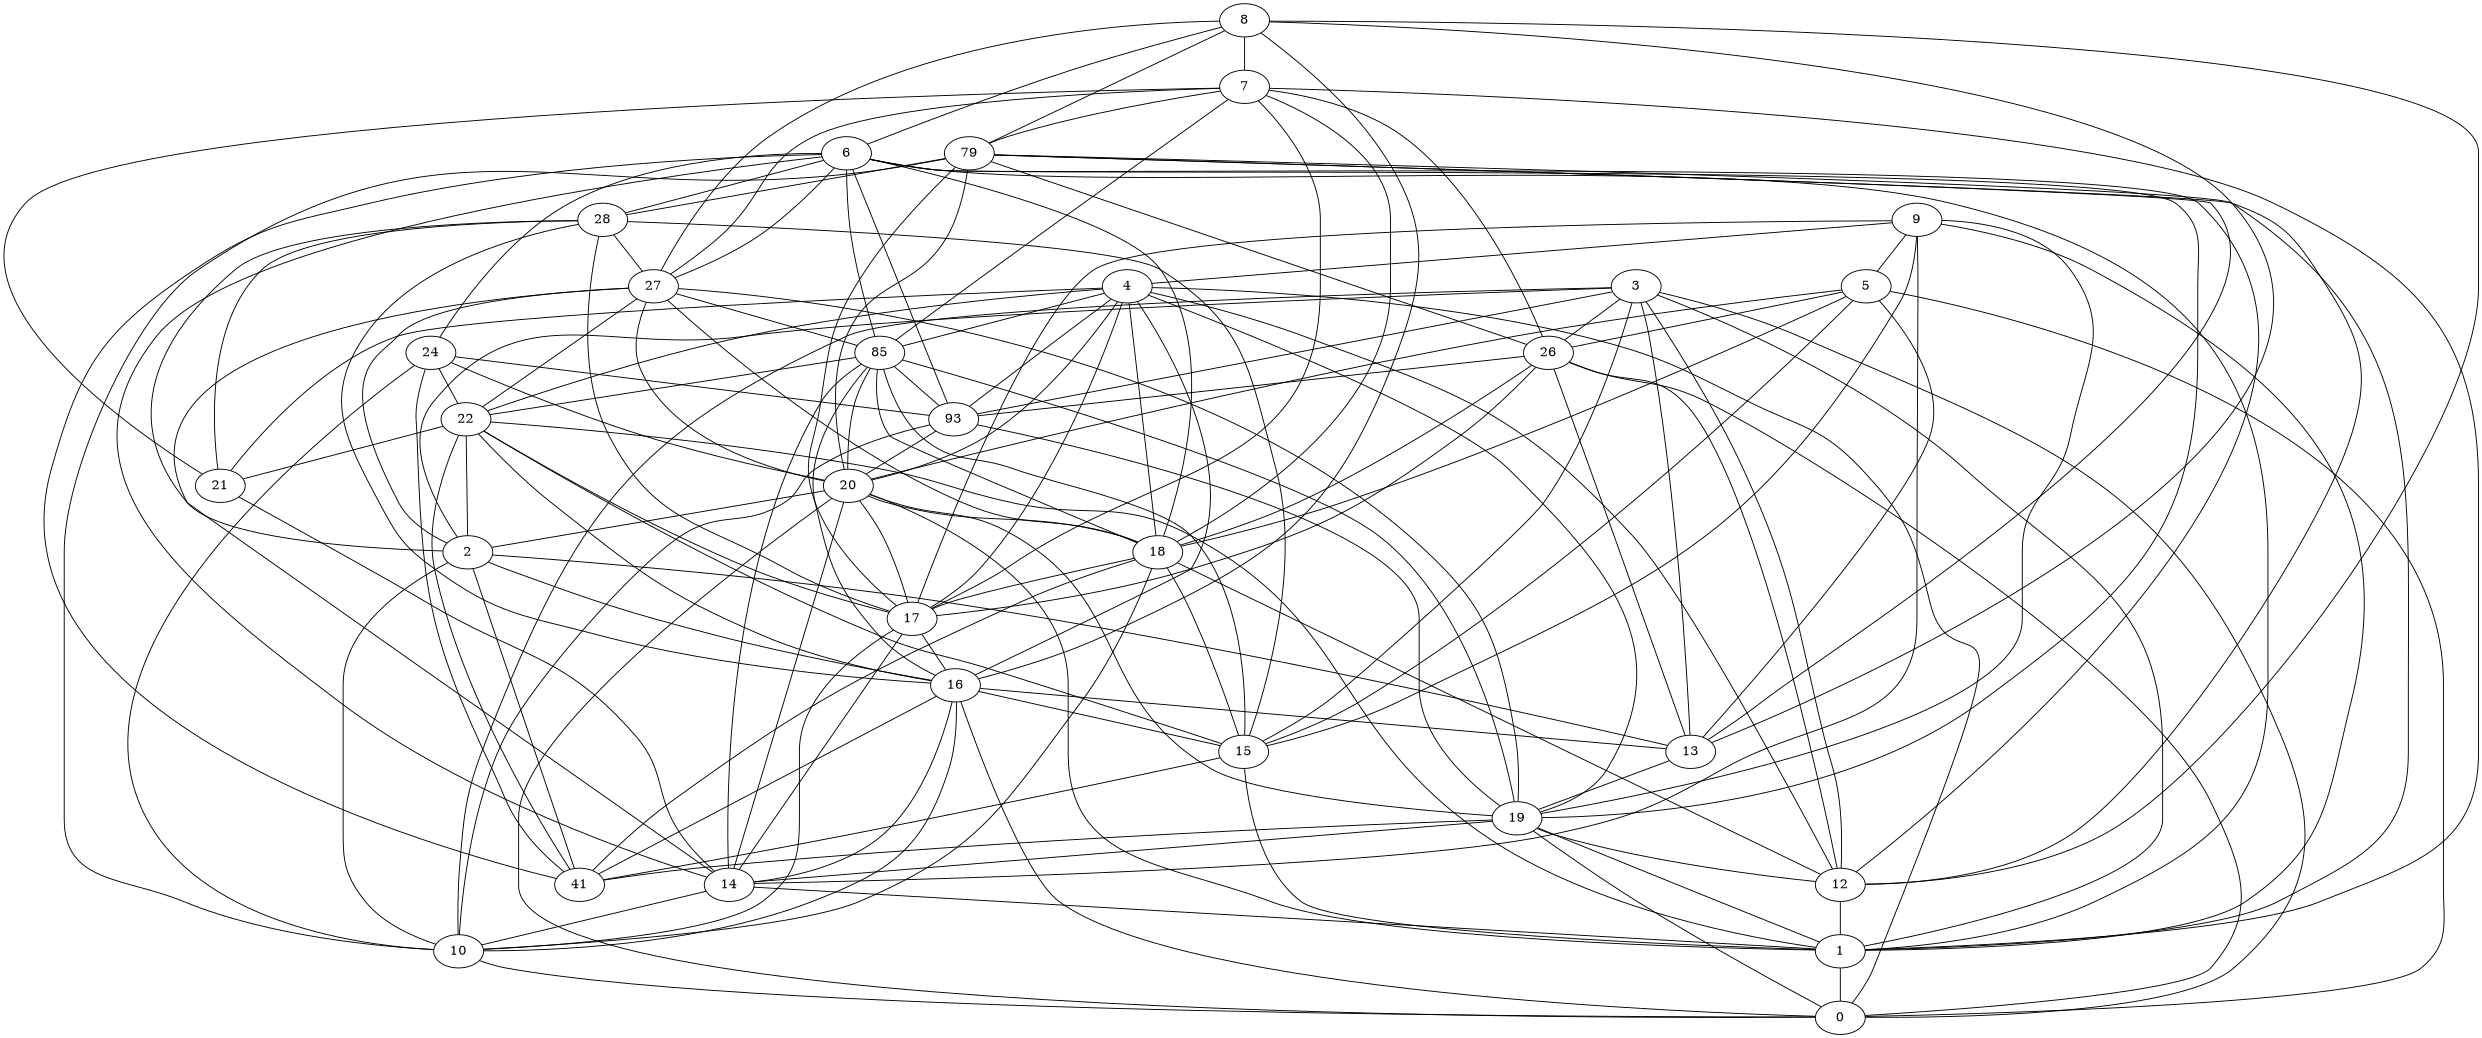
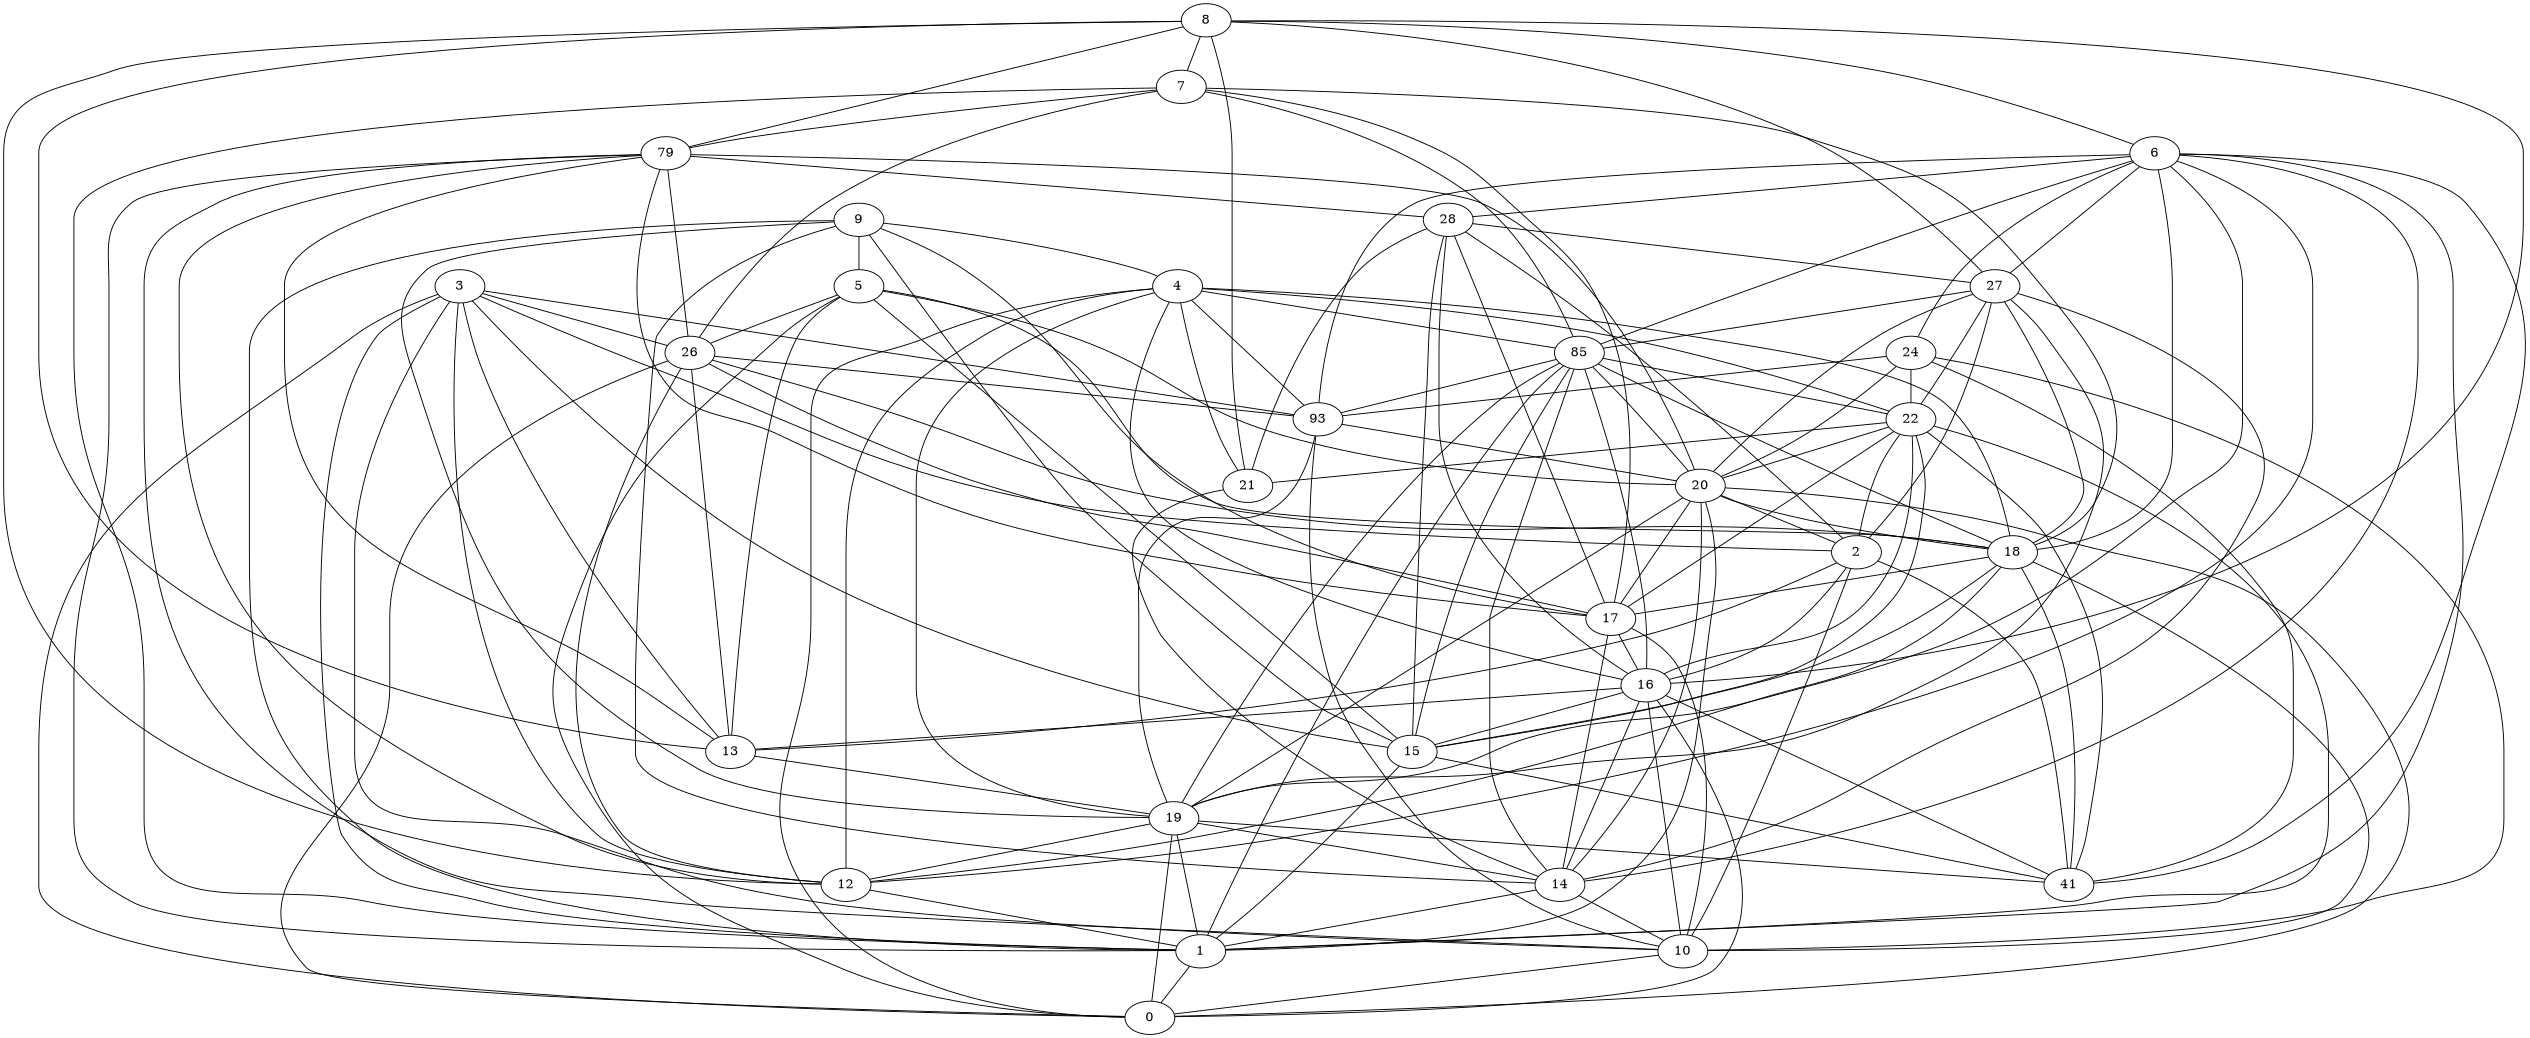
edge "7" -- "27": removed
edge "7" -- "21": now "8" -- "21"
edge "4" -- "20": now "22" -- "20"
edge "4" -- "17": removed
edge "85" -- "1": added
